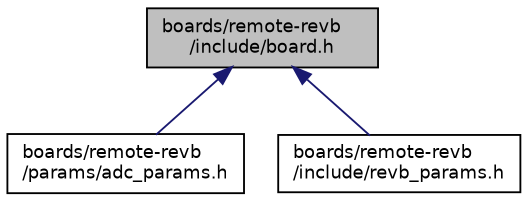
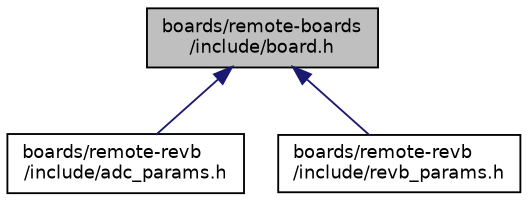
node "boards/remote-revb /include/board.h": label "boards/remote-revb /include/board.h" -> "boards/remote-boards /include/board.h"
node "boards/remote-revb /params/adc_params.h": label "boards/remote-revb /params/adc_params.h" -> "boards/remote-revb /include/adc_params.h"
